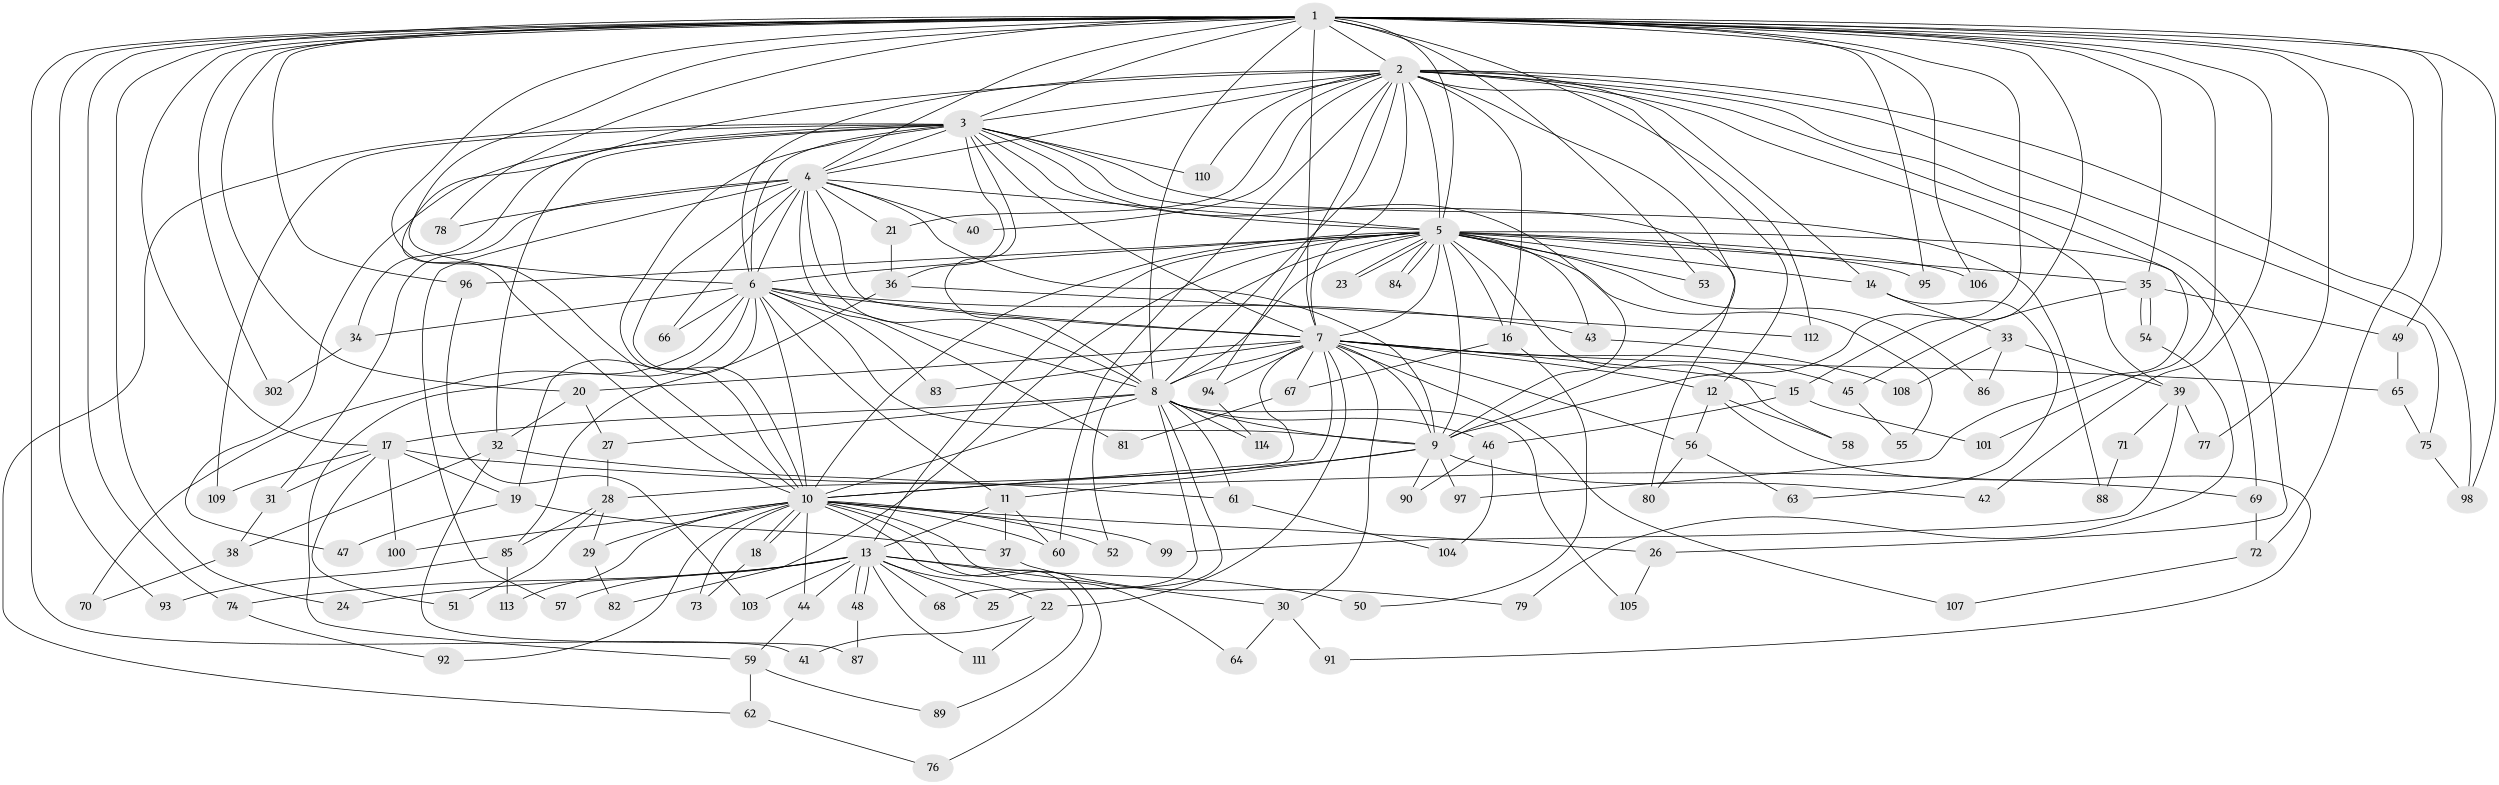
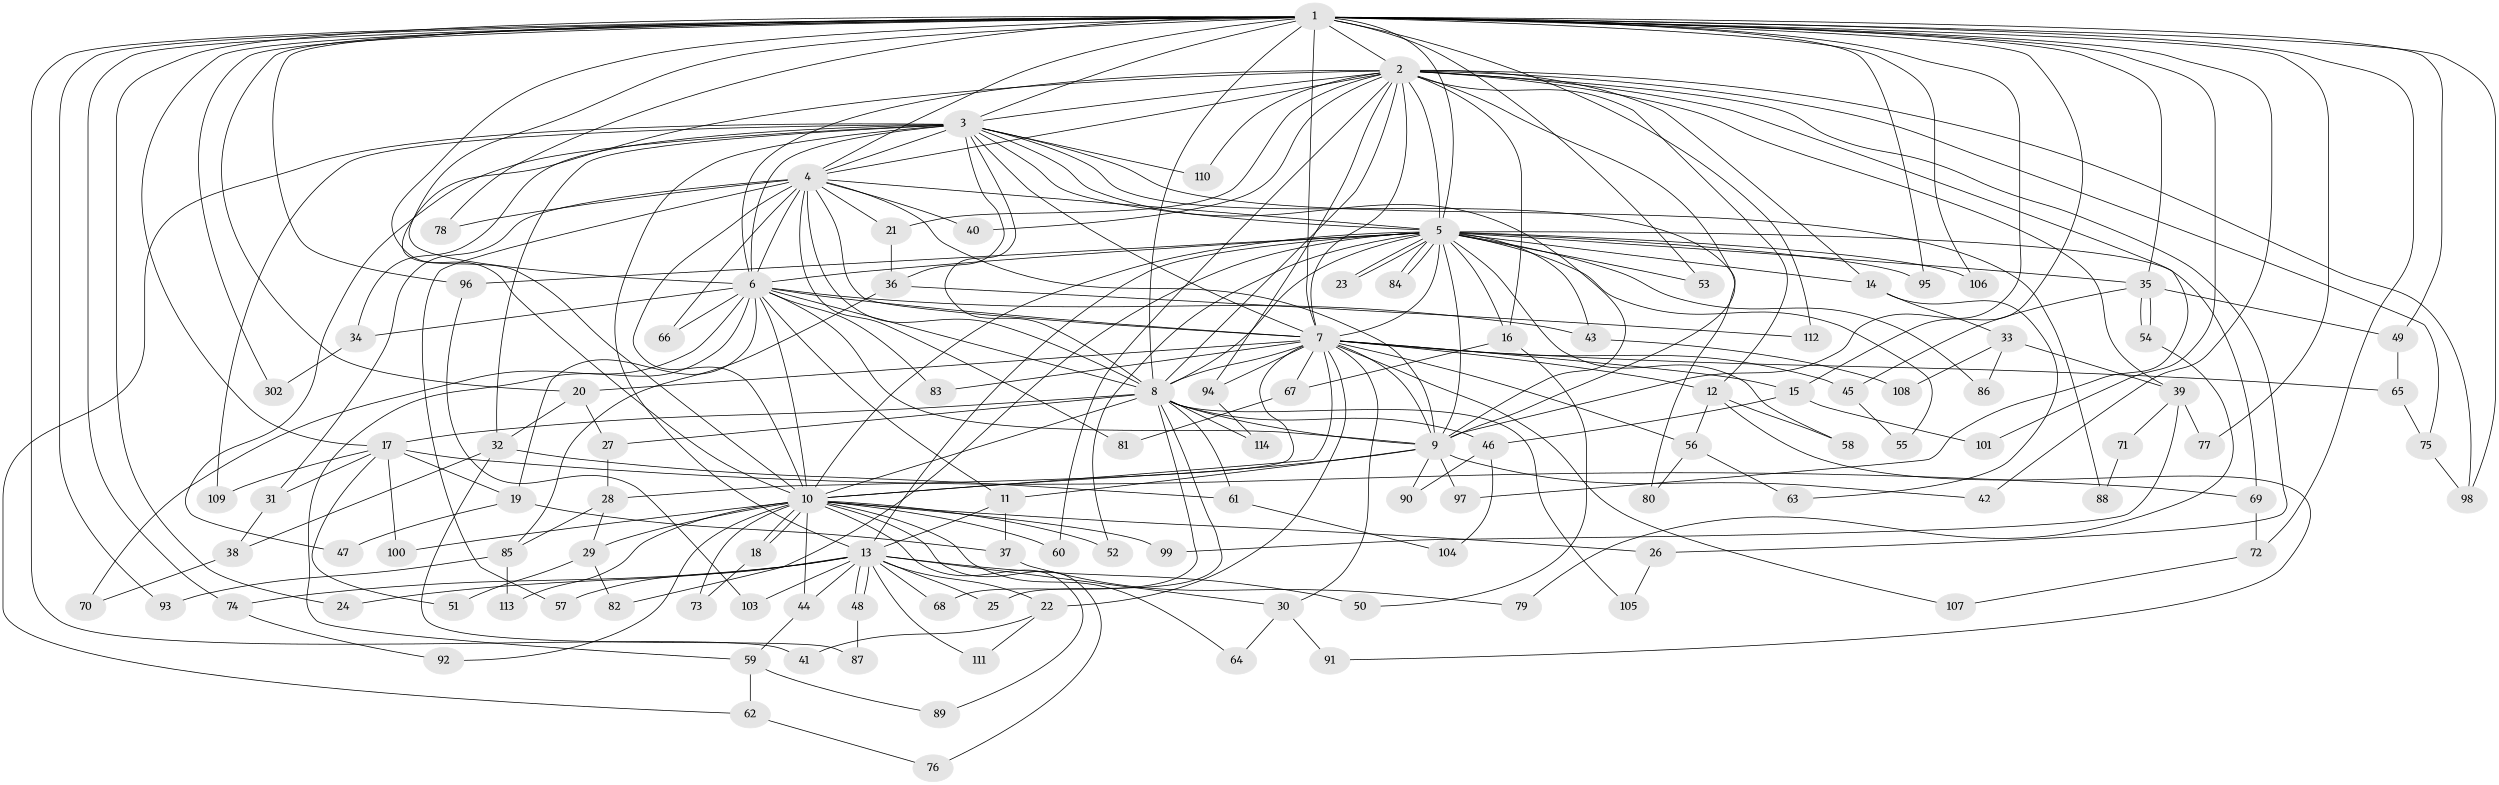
edge "3" -- "10": now "3" -- "13"
edge "11" -- "60": removed
edge "28" -- "51": now "29" -- "51"
